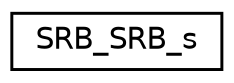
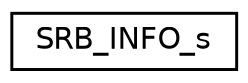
node "SRB_SRB_s": label "SRB_SRB_s" -> "SRB_INFO_s"
